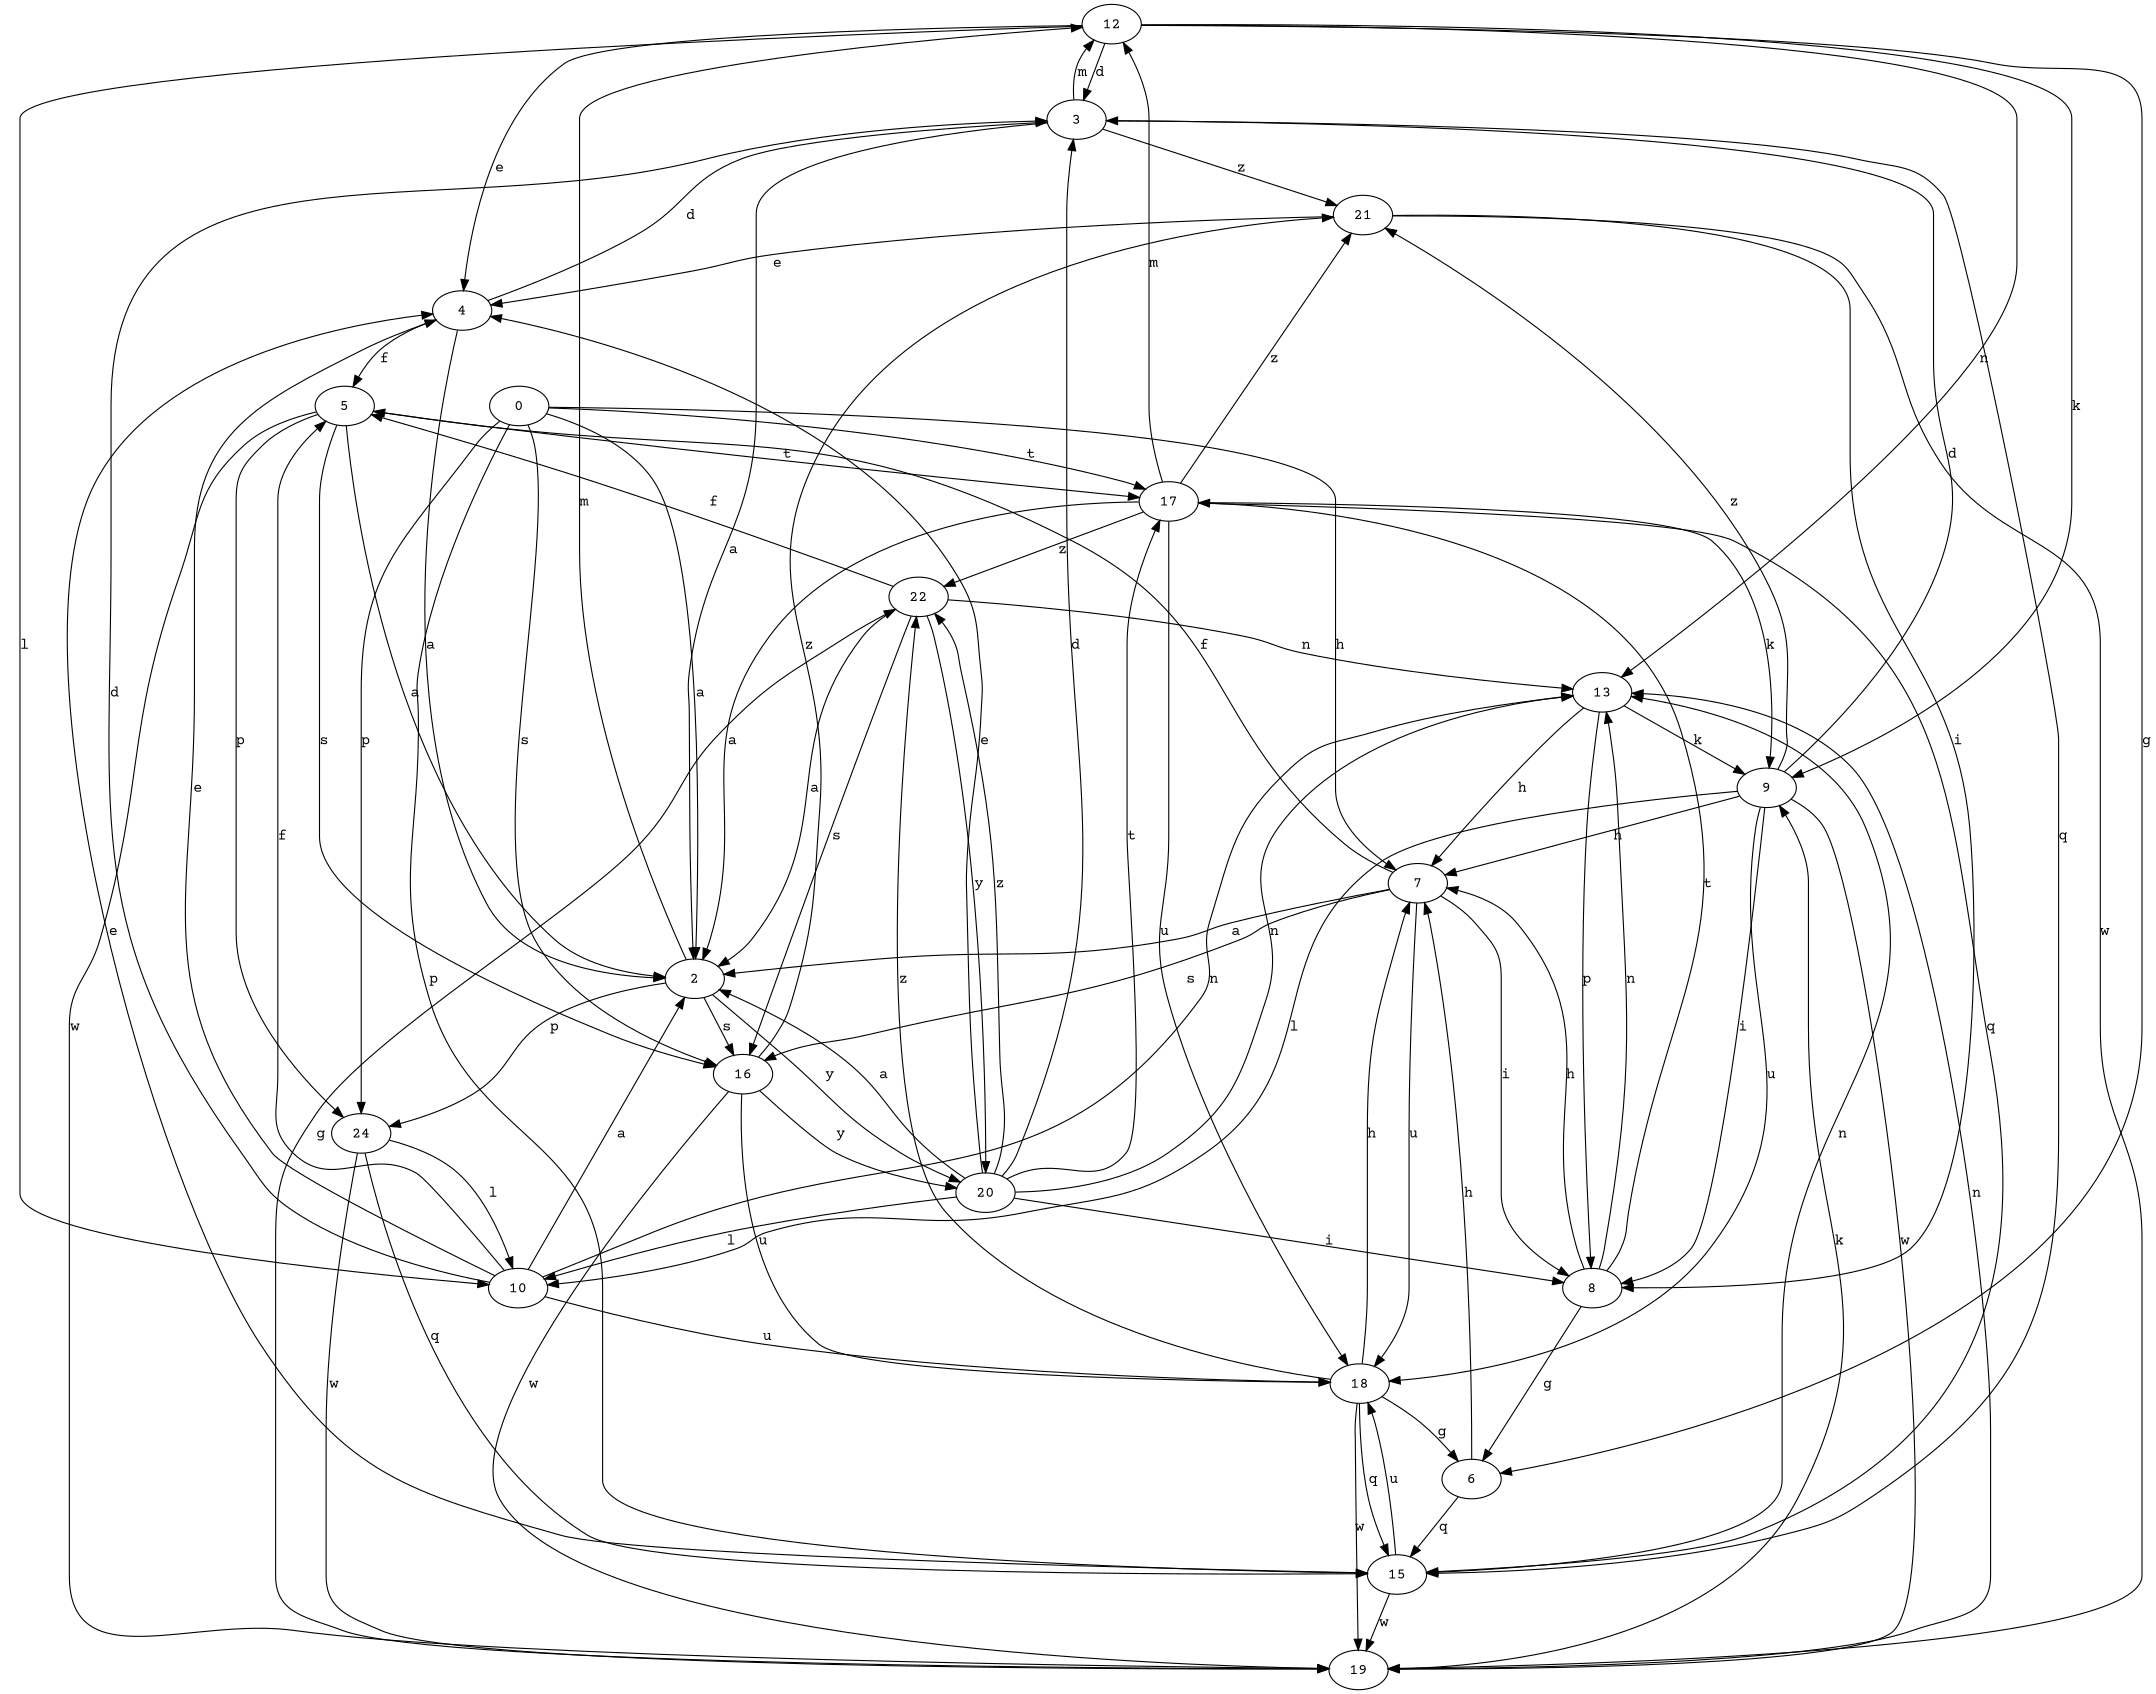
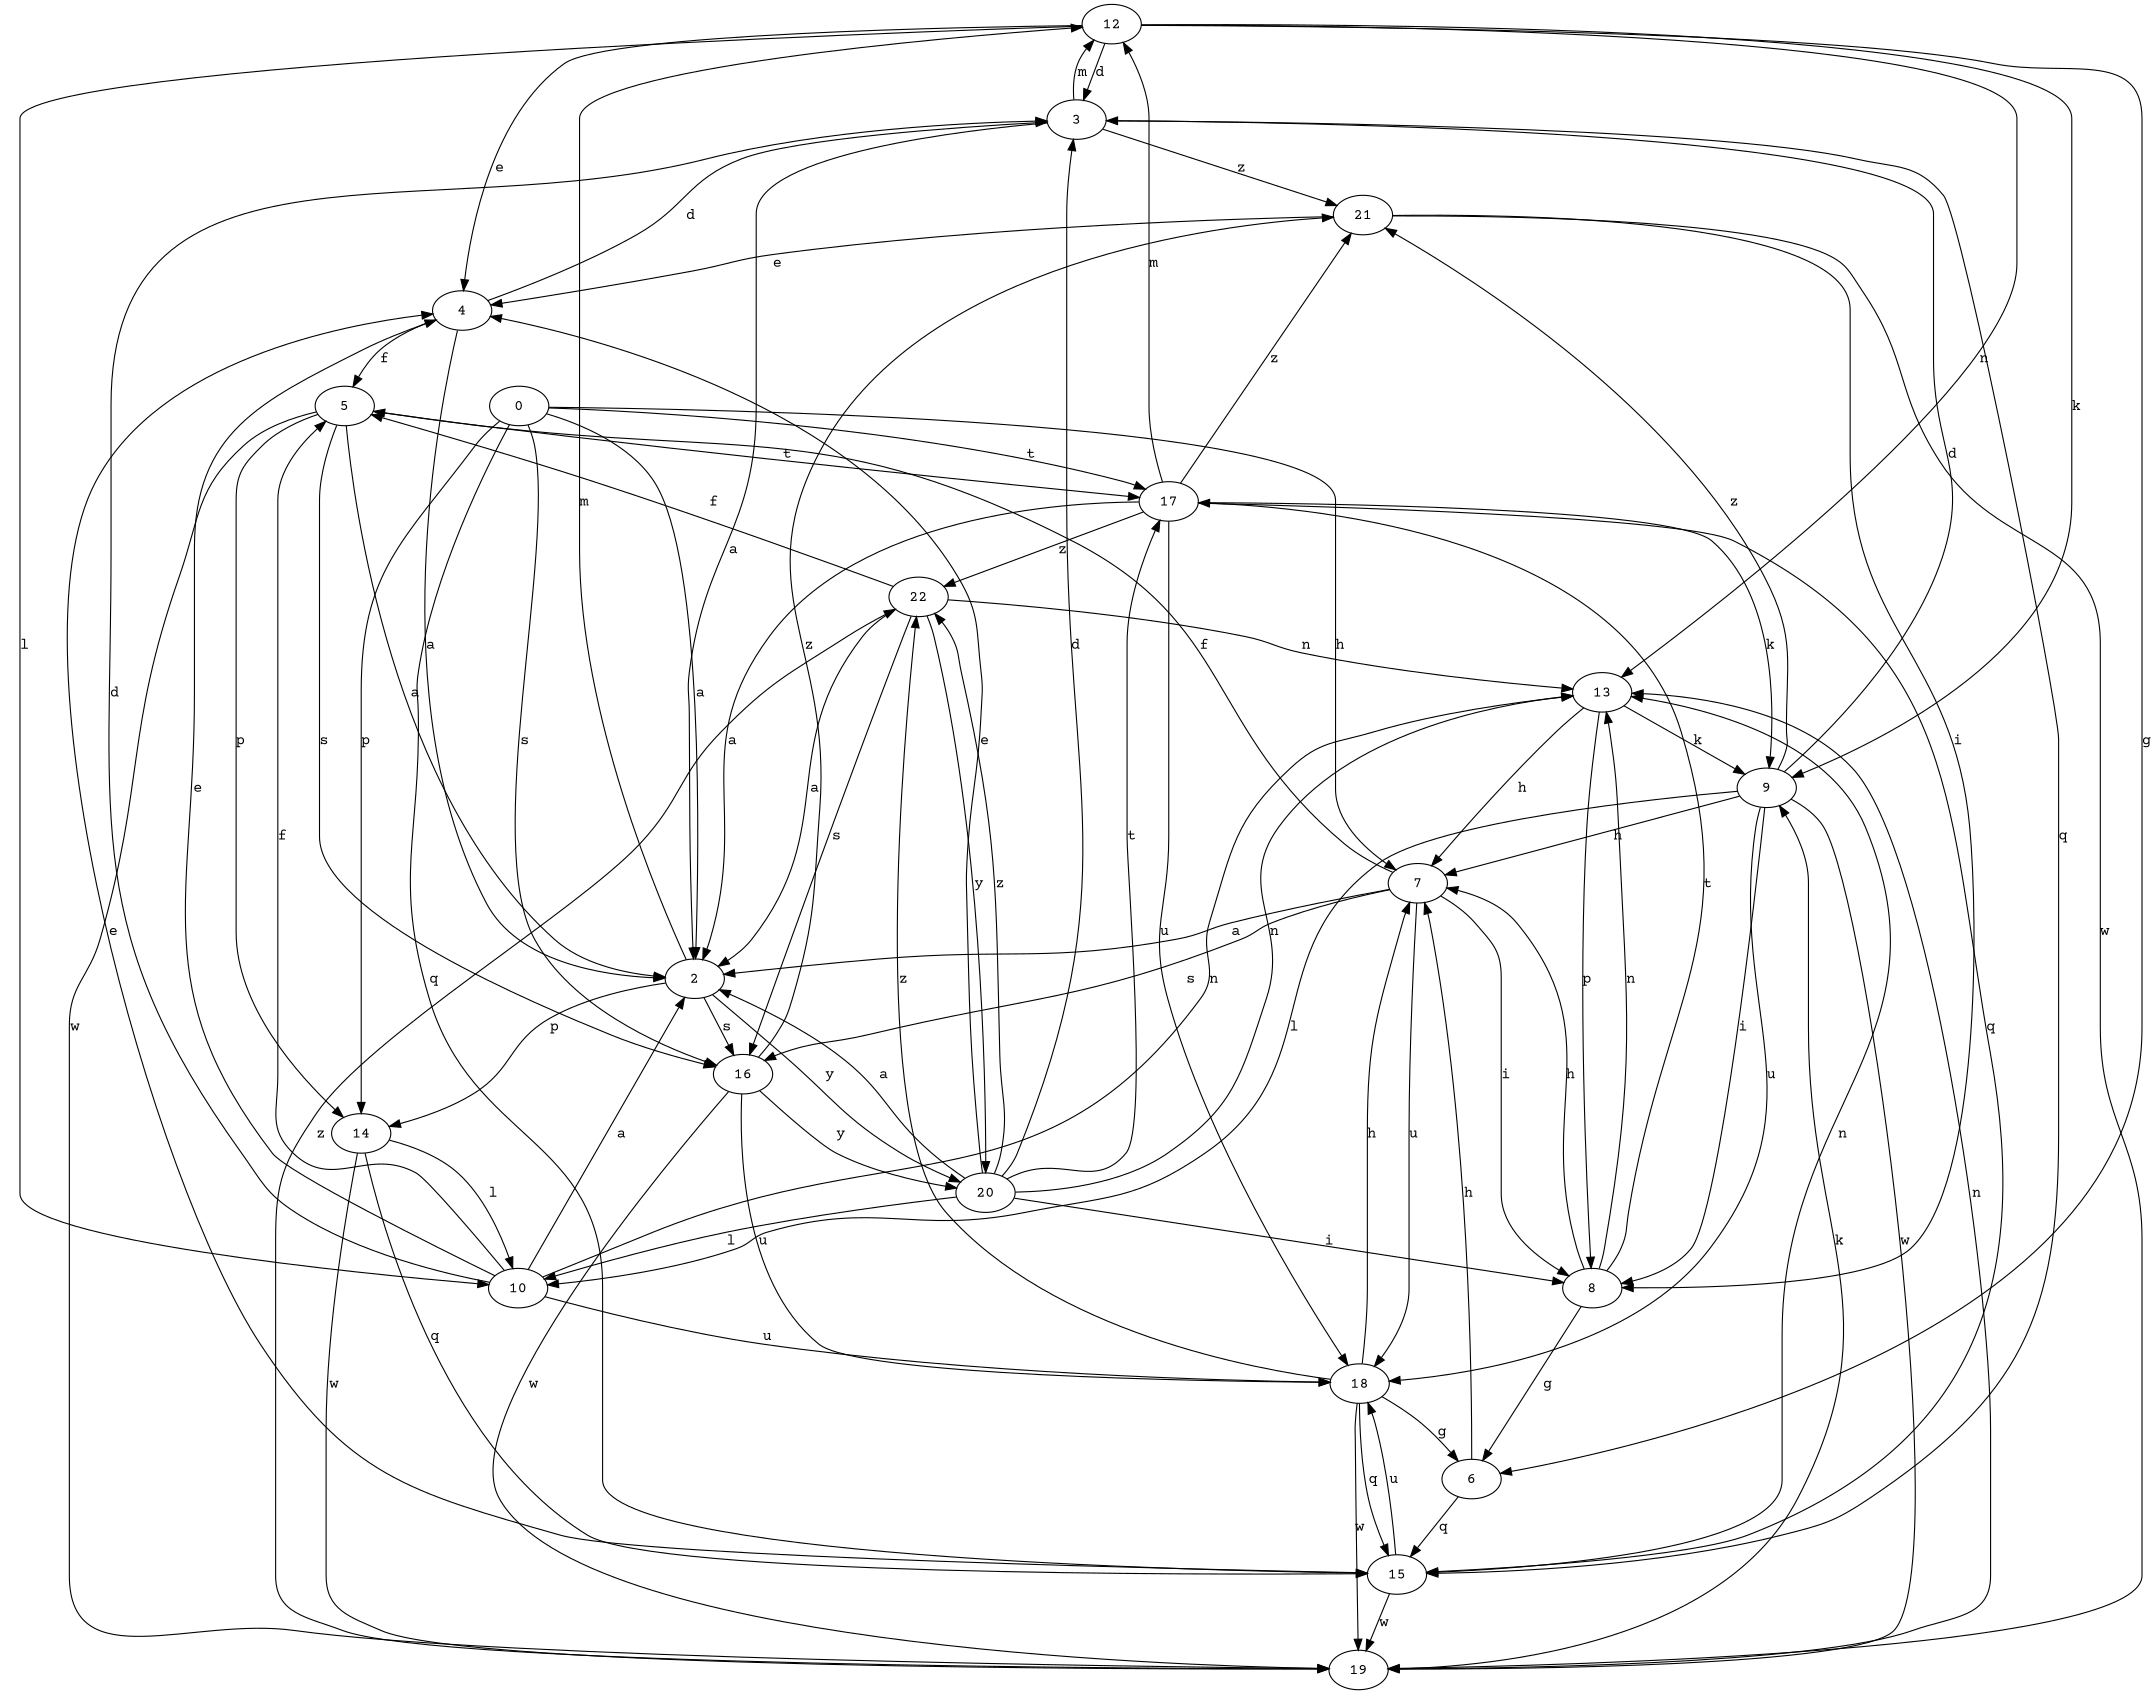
edge "0" -> "15": label "p" -> "q"
edge "19" -> "22": label "g" -> "z"
node "24": label "24" -> "14"
